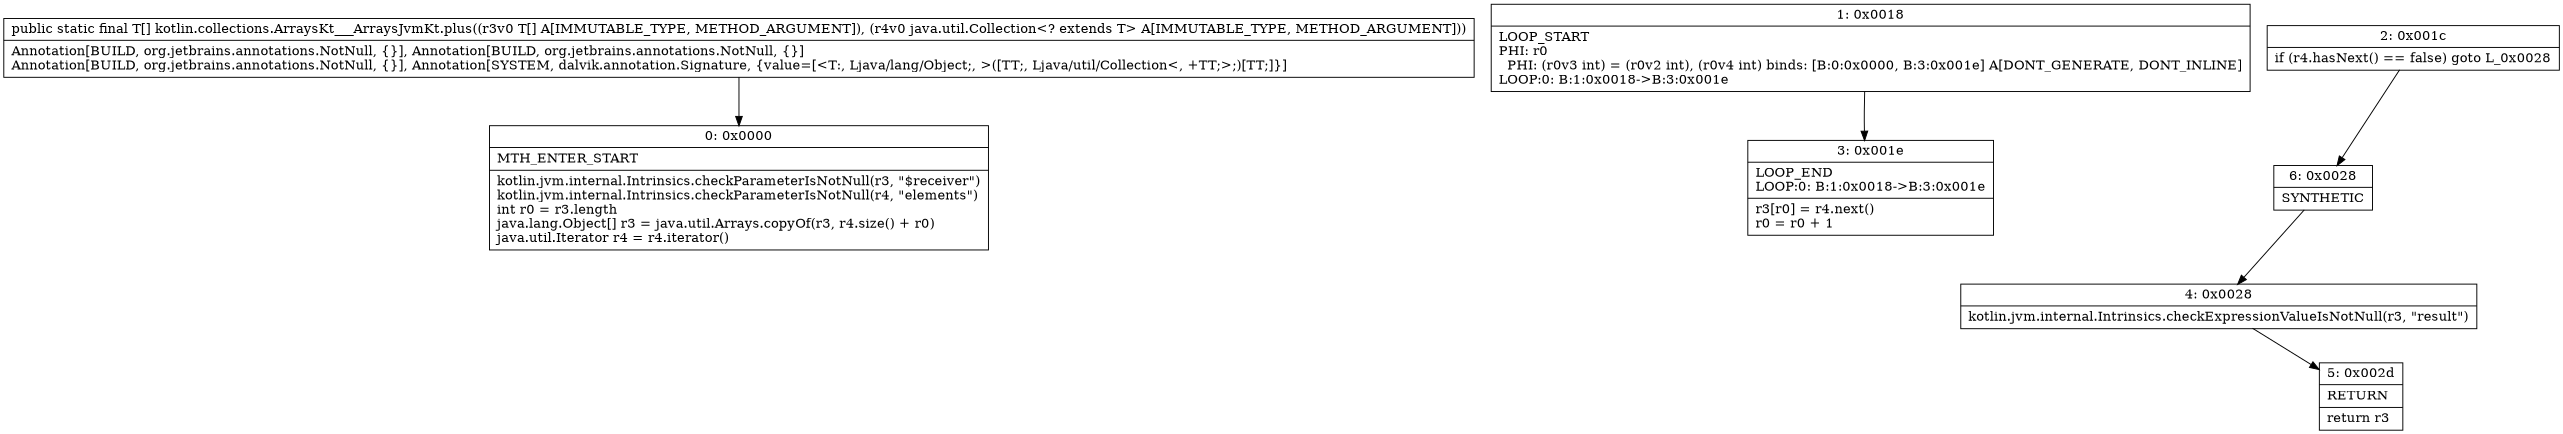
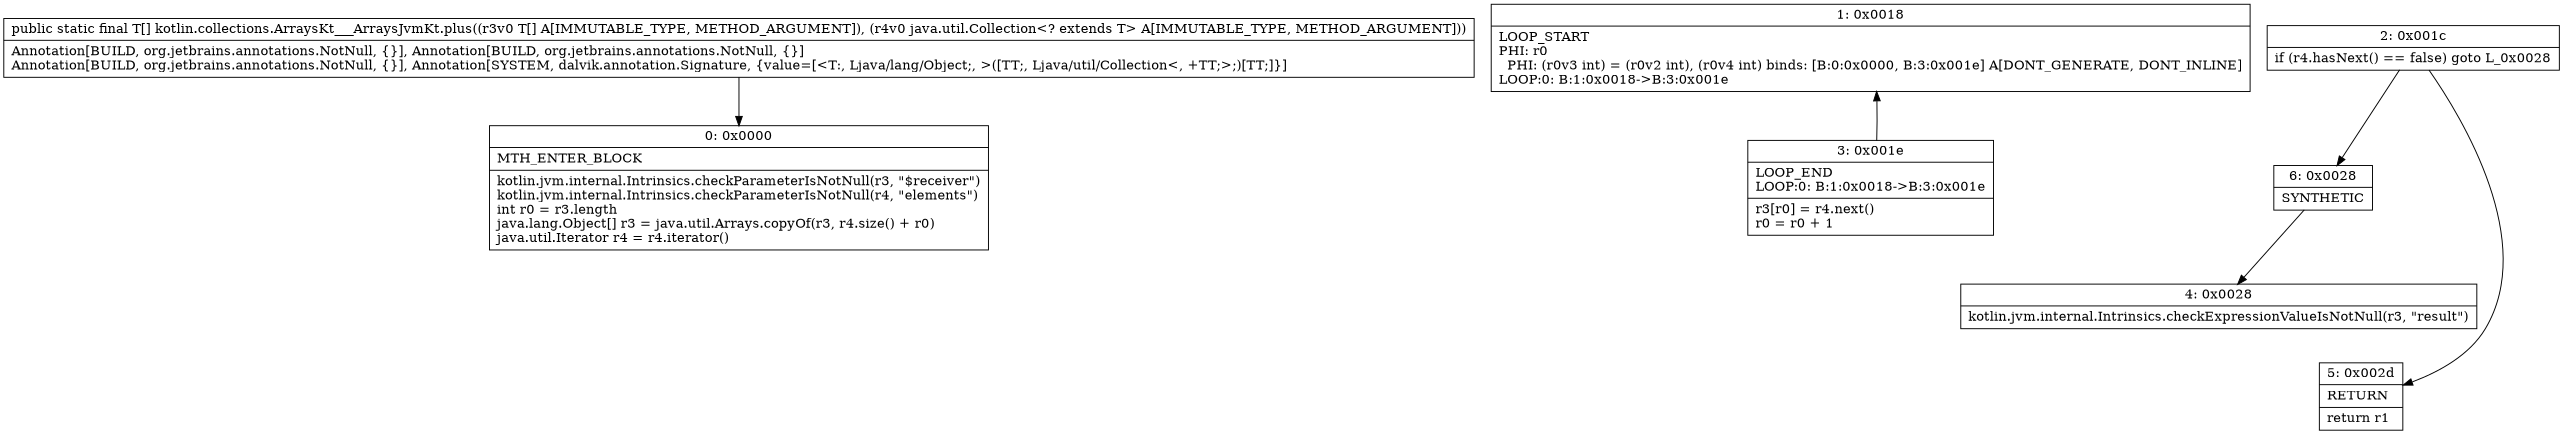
edge "1: 0x0018" -> "3: 0x001e": reversed
node "0: 0x0000": text "MTH_ENTER_START" -> "MTH_ENTER_BLOCK"
edge "4: 0x0028" -> "5: 0x002d": now "2: 0x001c" -> "5: 0x002d"
node "5: 0x002d": text "return r3" -> "return r1"
